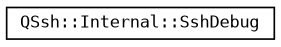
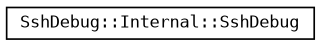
node "QSsh::Internal::SshDebug": label "QSsh::Internal::SshDebug" -> "SshDebug::Internal::SshDebug"
